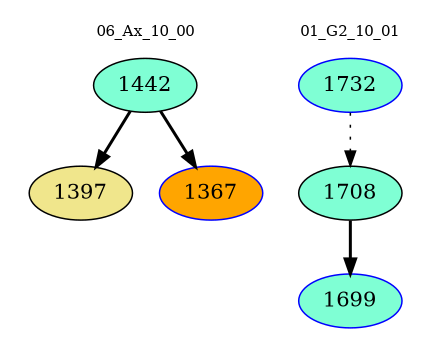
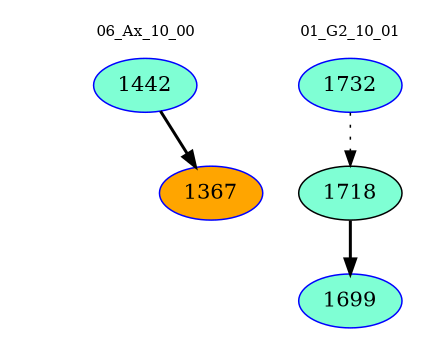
node "1442": color black -> blue
node "1397": removed
node "1708": label "1708" -> "1718"
